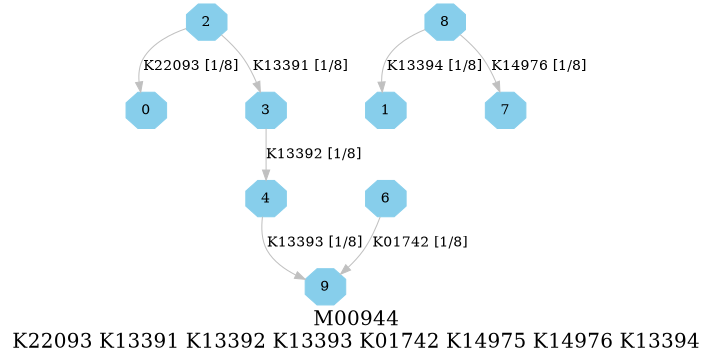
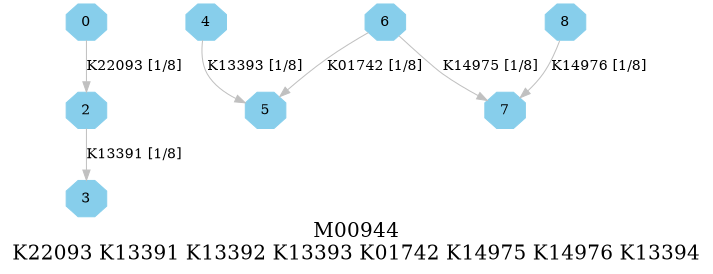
edge "2" -> "0": reversed
edge "6" -> "7": added, label "K14975 [1/8]"
node "1": removed
edge "3" -> "4": removed, label "K13392 [1/8]"
node "9": label "9" -> "5"
